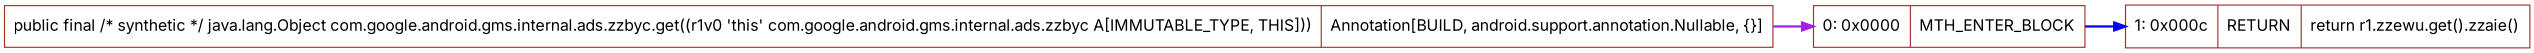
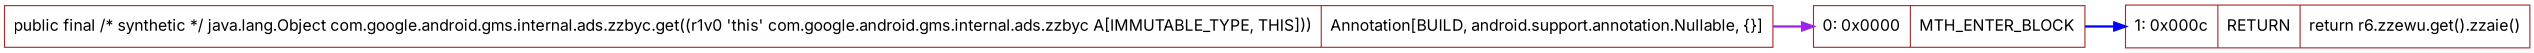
node "1: 0x000c": text "return r1.zzewu.get().zzaie()" -> "return r6.zzewu.get().zzaie()"
